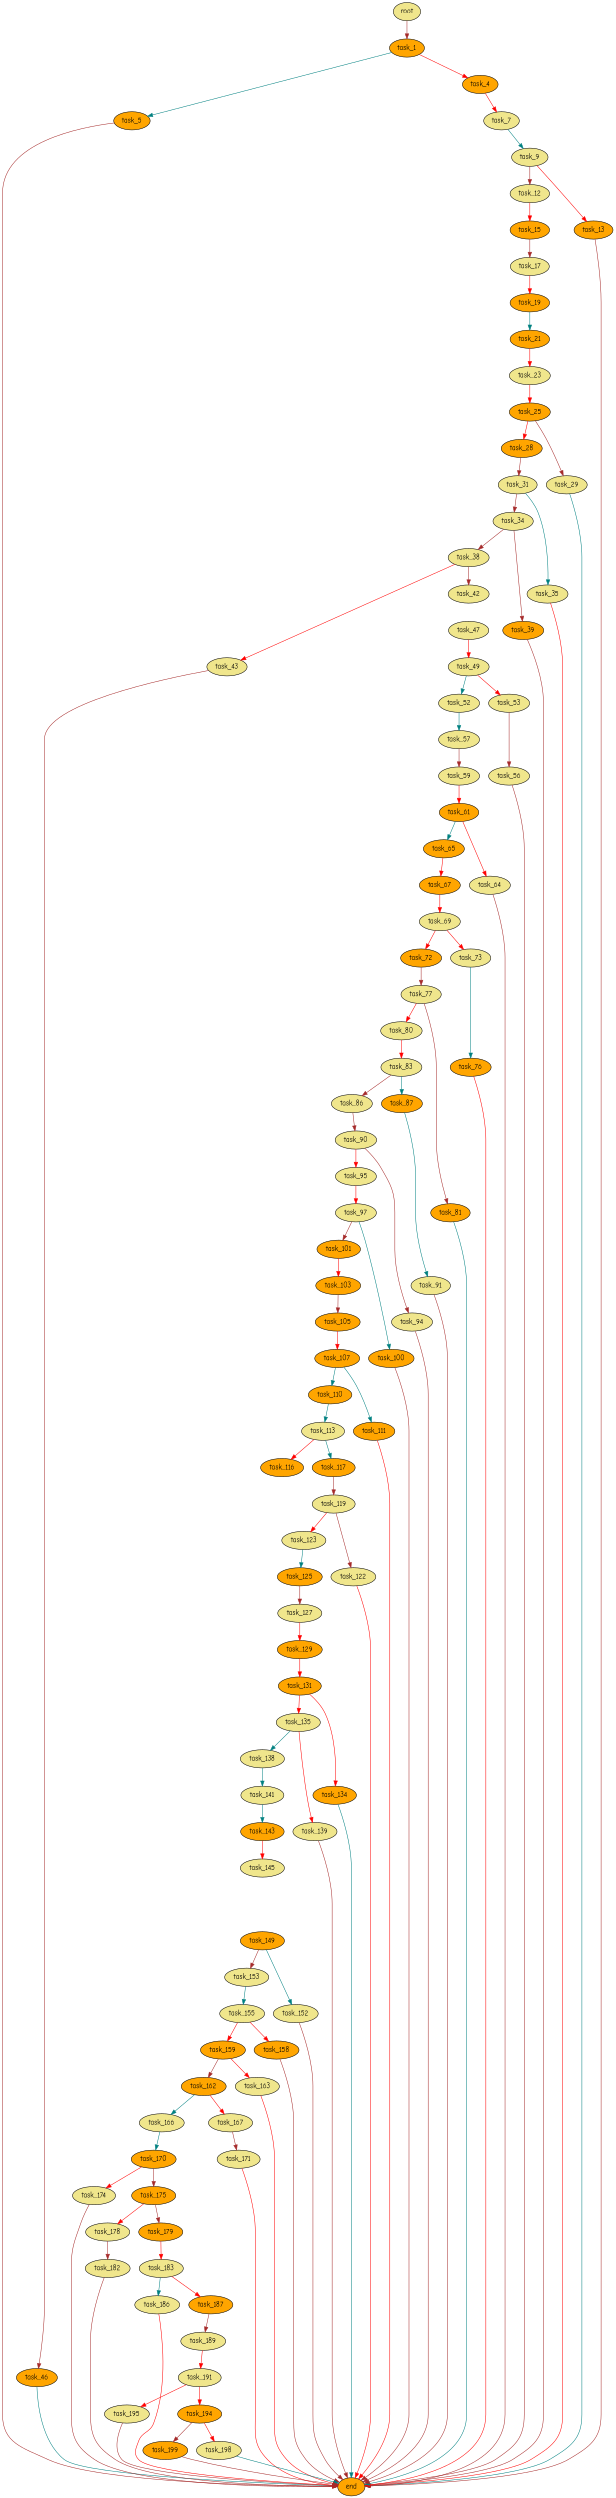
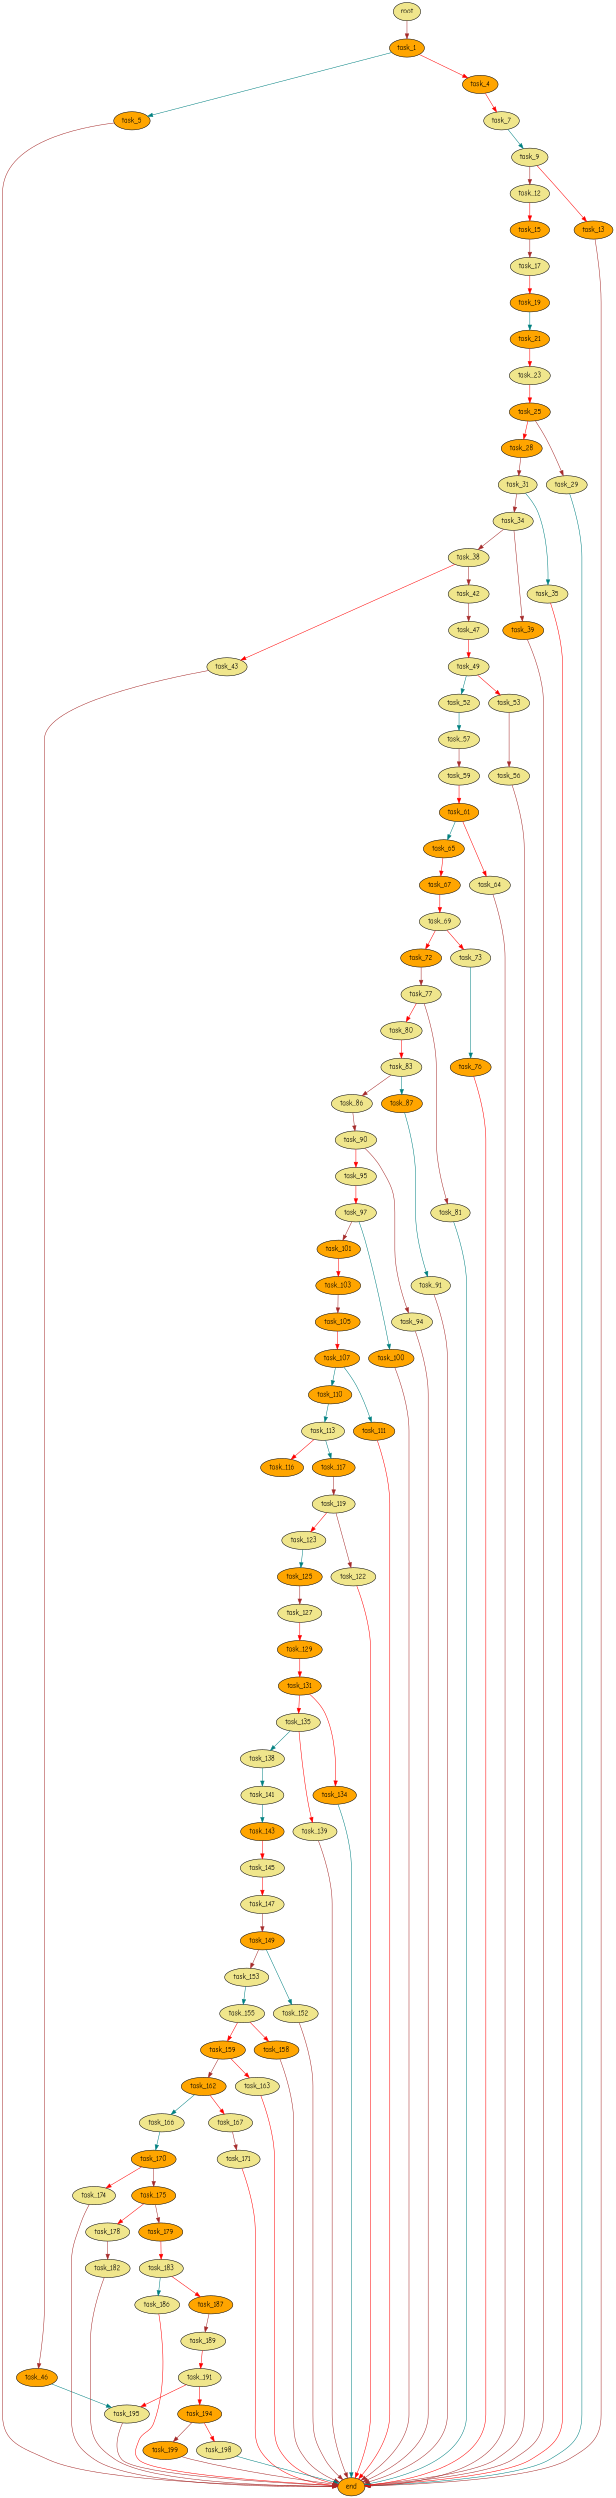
edge "task_42" -> "task_47": added
node "task_81": fillcolor orange -> khaki
node "task_147": added
edge "task_46" -> "end": now "task_46" -> "task_195"
